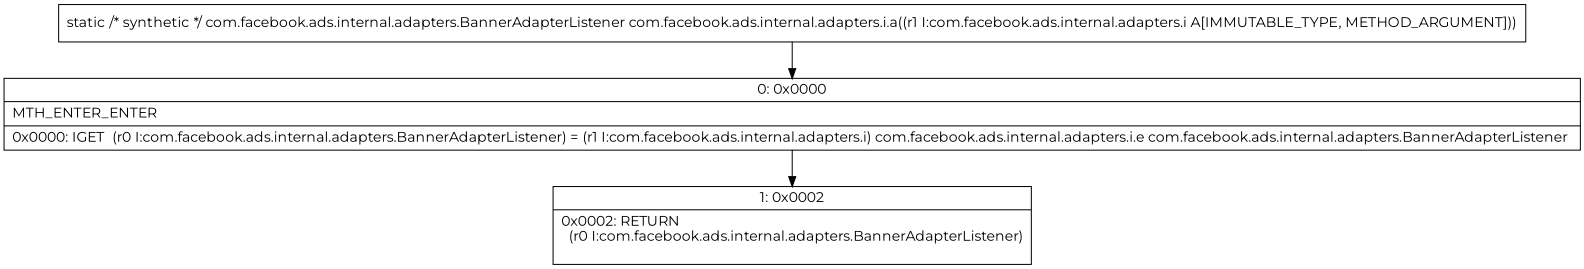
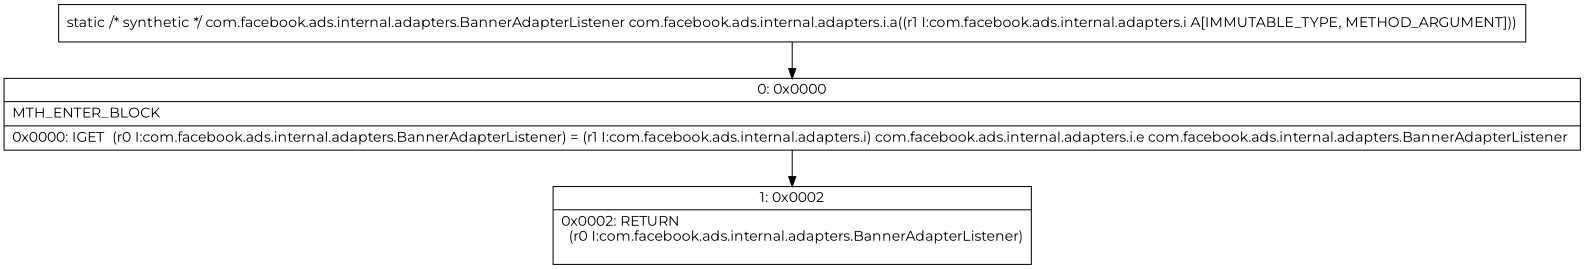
node "0: 0x0000": text "MTH_ENTER_ENTER" -> "MTH_ENTER_BLOCK"
